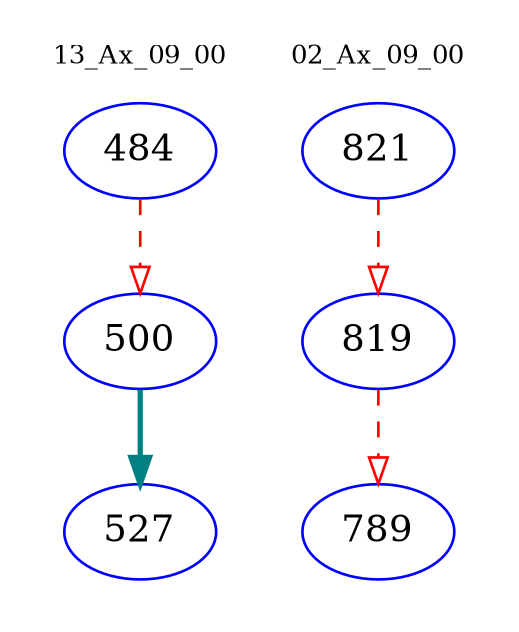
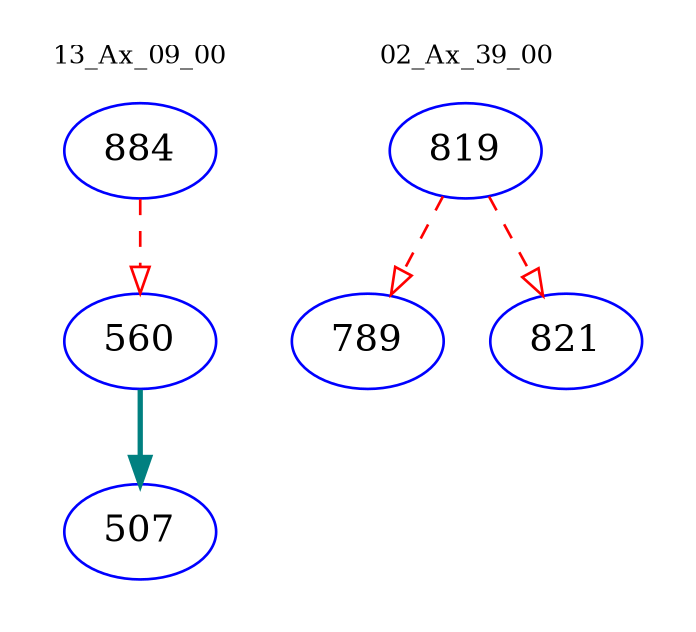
cluster "02_Ax_09_00": label "02_Ax_09_00" -> "02_Ax_39_00"
node "484": label "484" -> "884"
edge "821" -> "819": reversed
node "500": label "500" -> "560"
node "527": label "527" -> "507"
